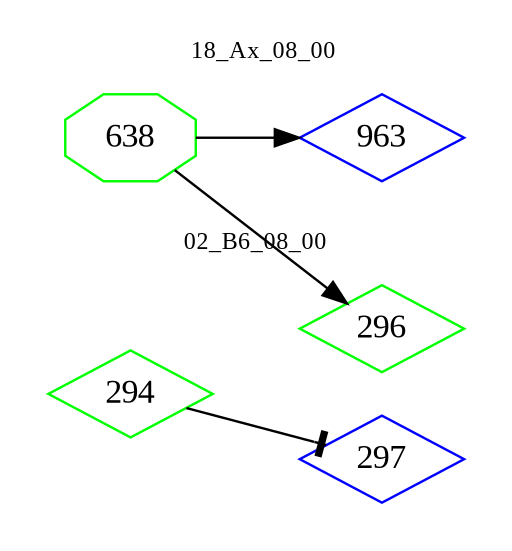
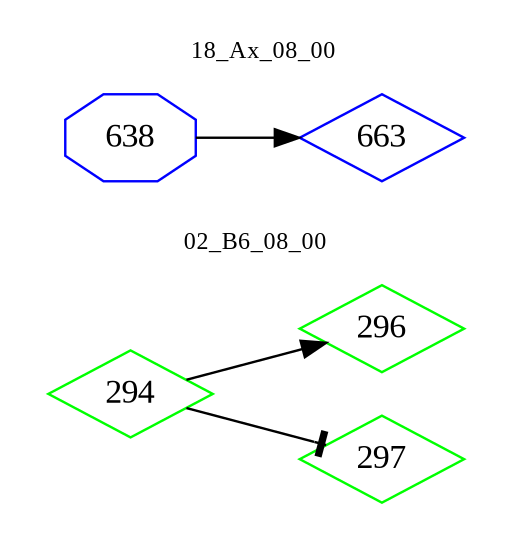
node "638": color green -> blue
node "963": label "963" -> "663"
edge "638" -> "296": now "294" -> "296"
node "297": color blue -> green
